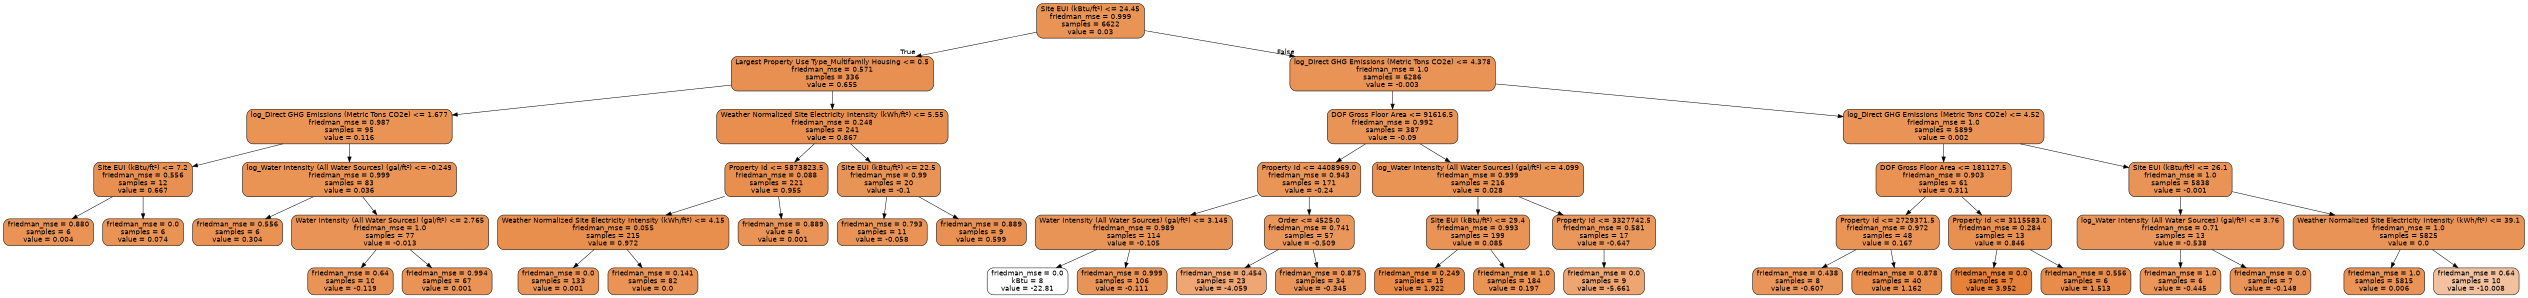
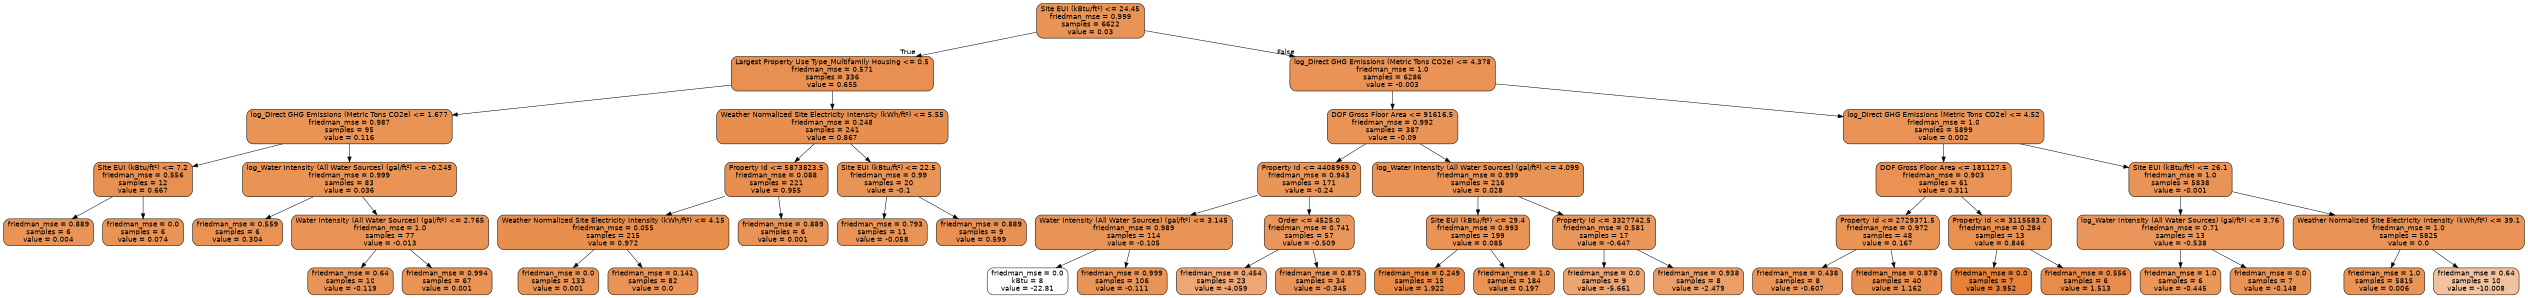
node "friedman_mse = 0.880 samples = 6 value = 0.004": label "friedman_mse = 0.880 samples = 6 value = 0.004" -> "friedman_mse = 0.889 samples = 6 value = 0.004"
node "friedman_mse = 0.556 samples = 6 value = 0.304": label "friedman_mse = 0.556 samples = 6 value = 0.304" -> "friedman_mse = 0.559 samples = 6 value = 0.304"
node "friedman_mse = 0.889 value = 6 value = 0.001": label "friedman_mse = 0.889 value = 6 value = 0.001" -> "friedman_mse = 0.889 samples = 6 value = 0.001"
node "friedman_mse = 0.938 samples = 8 value = -2.479": added
